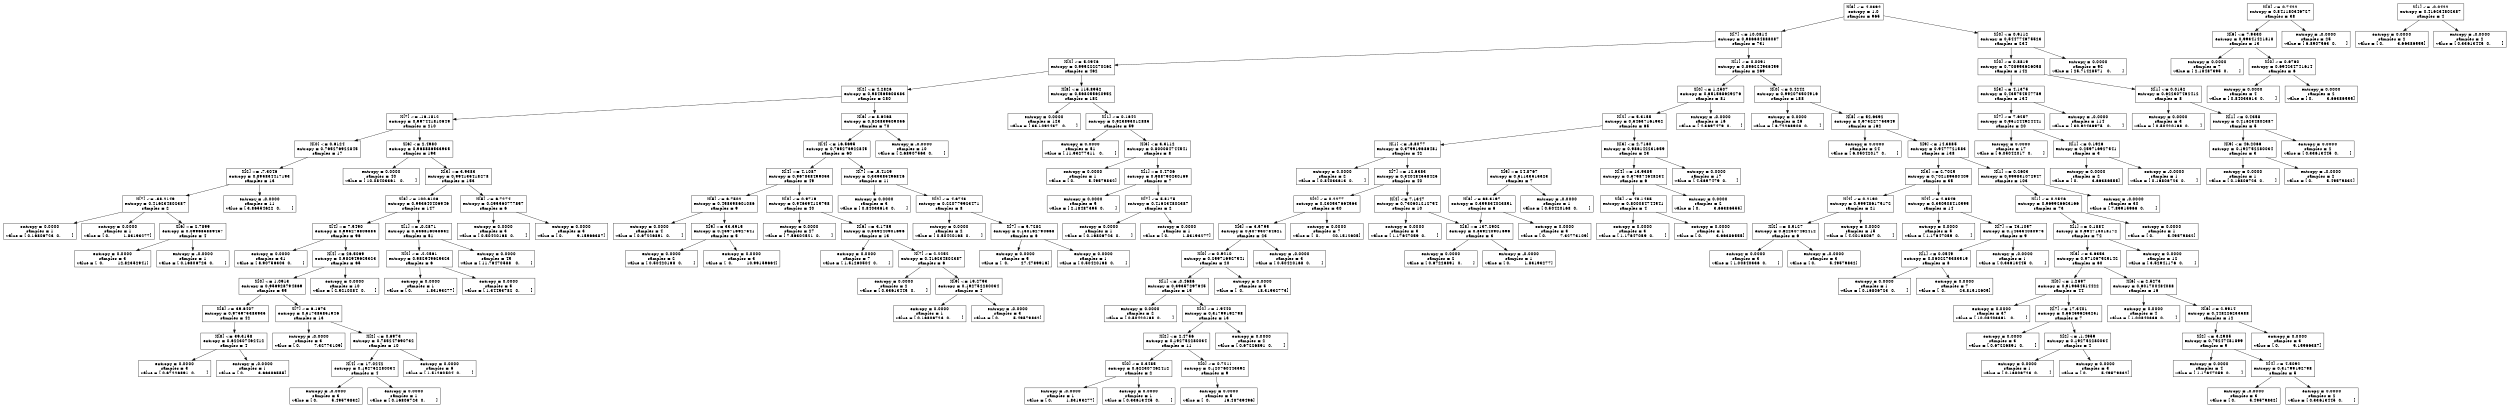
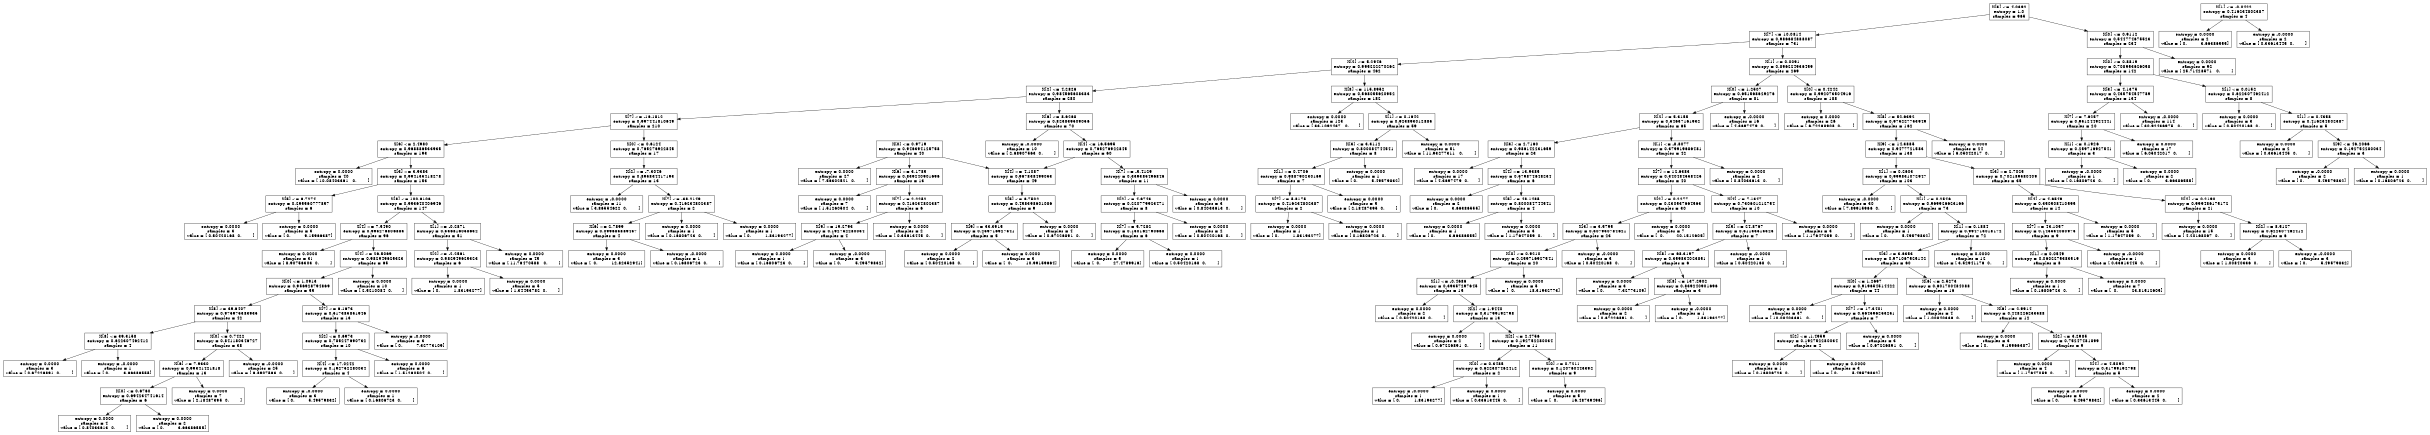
edge "X[4] <= 4.1087 entropy = 0.967838499053 samples = 49" -> "X[0] <= 0.9719 entropy = 0.946394125758 samples = 40": reversed
edge "X[4] <= 7.1347 entropy = 0.730601212754 samples = 10" -> "X[8] <= 137.2902 entropy = 0.839240901696 samples = 3": now "X[4] <= 7.1347 entropy = 0.730601212754 samples = 10" -> "X[5] <= 24.8767 entropy = 0.51133515323 samples = 7"
edge "X[8] <= 39.6407 entropy = 0.975975383935 samples = 42" -> "X[0] <= 0.7422 entropy = 0.841180346727 samples = 38": added
